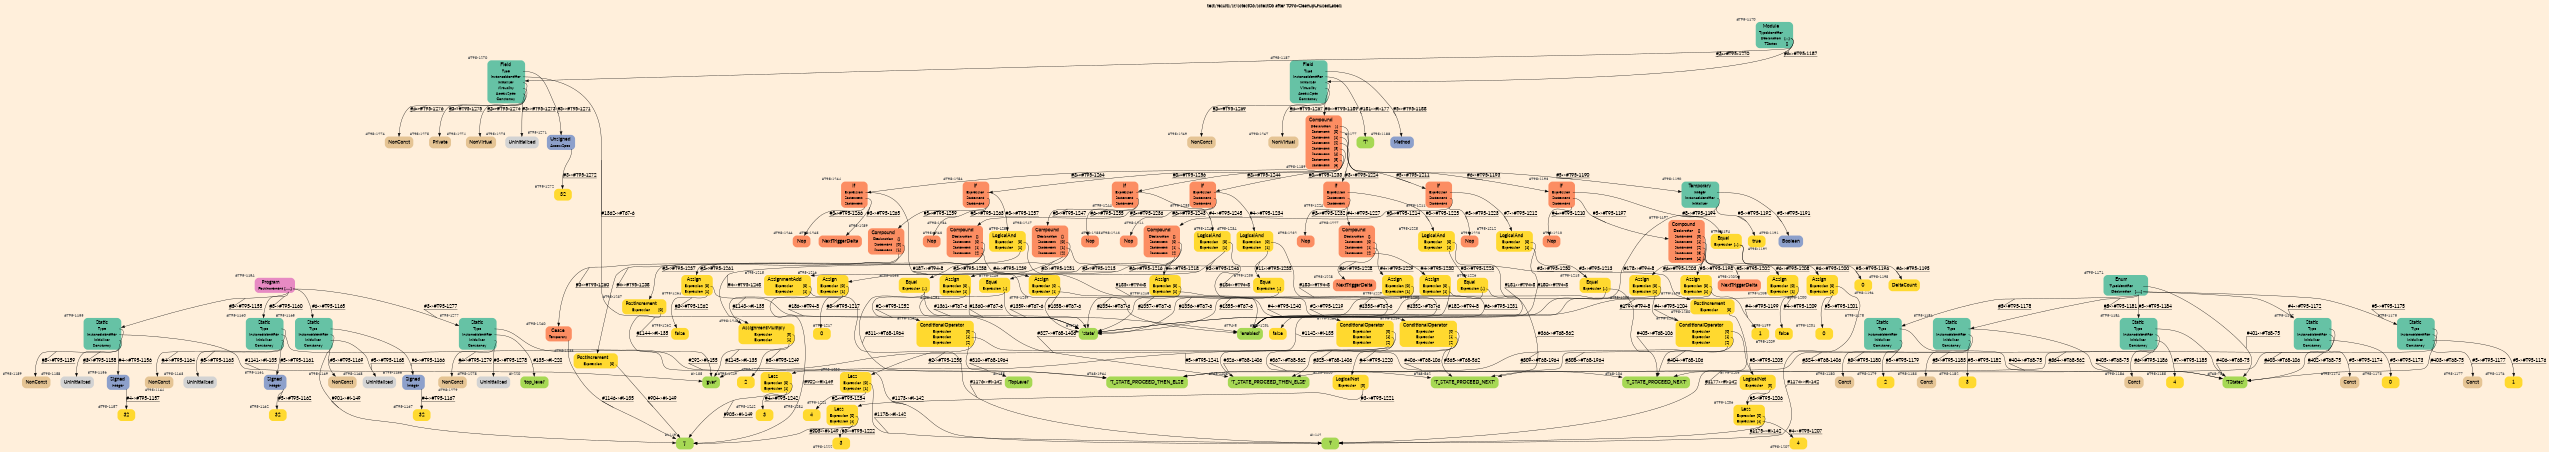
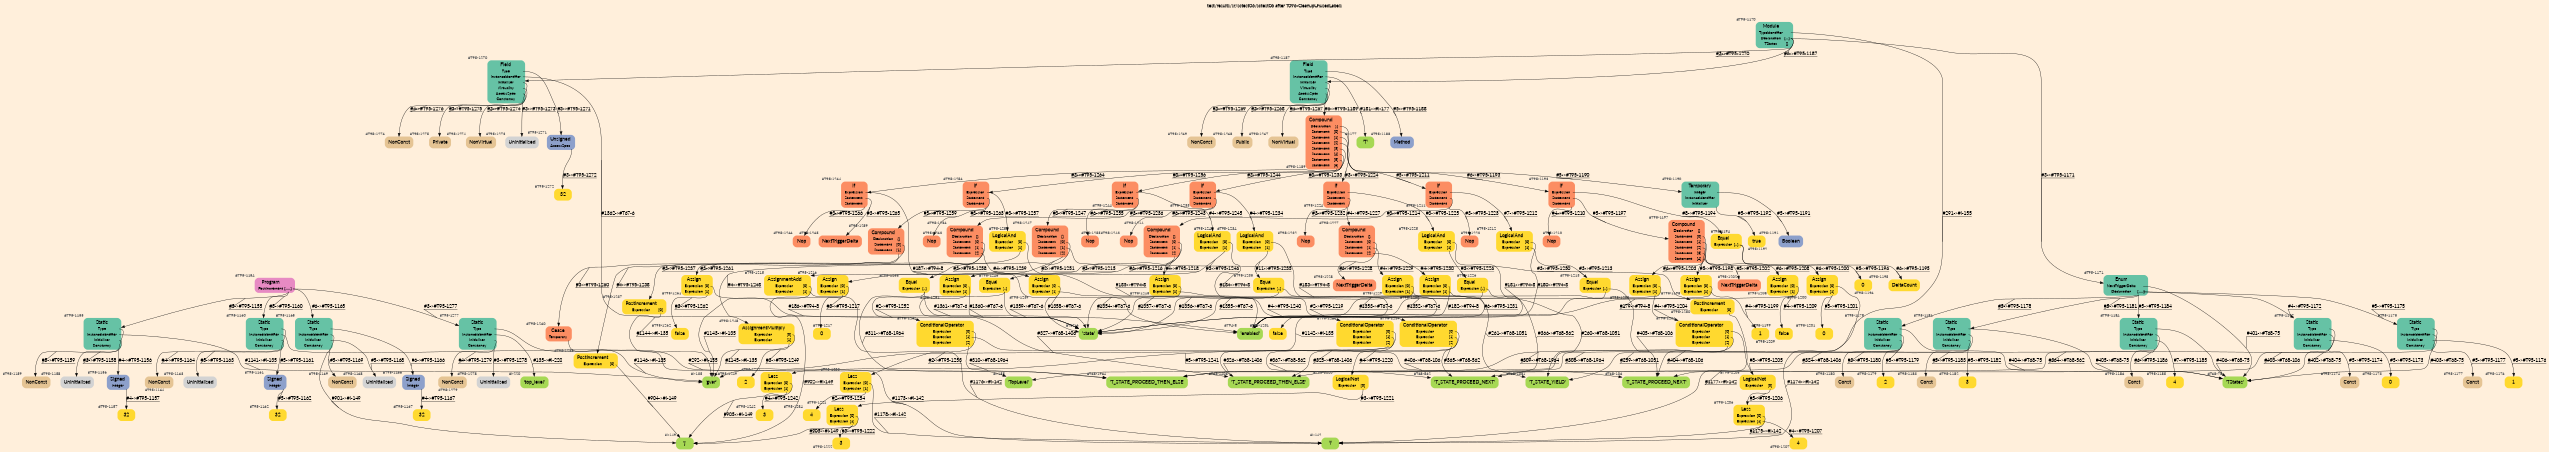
edge "Module" -> "Enum": added, label "#3->#T95-1171"
node "Public": added
node "Enum": text "TypeIdentifier" -> "NextTriggerDelta"
edge "AssignmentAdd" -> "AssignmentMultiply": now "AssignmentAdd" -> "'gvar'"
edge "Temporary" -> "'enabled'": removed, label "#178->#T94-8"
edge "Module" -> "'TopLevel'": added, label "#291->#I-155"
node "'T_STATE_YIELD'": added
edge "Cease" -> "'j'": now "Cease" -> "'gvar'"
